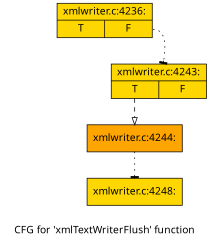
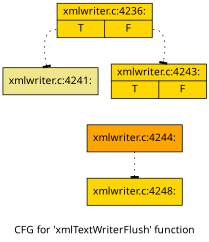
node "xmlwriter.c:4241:": added
edge "xmlwriter.c:4243:" -> "xmlwriter.c:4244:": removed
